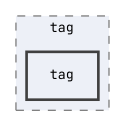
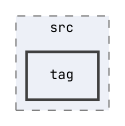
cluster "tag": label "tag" -> "src"
